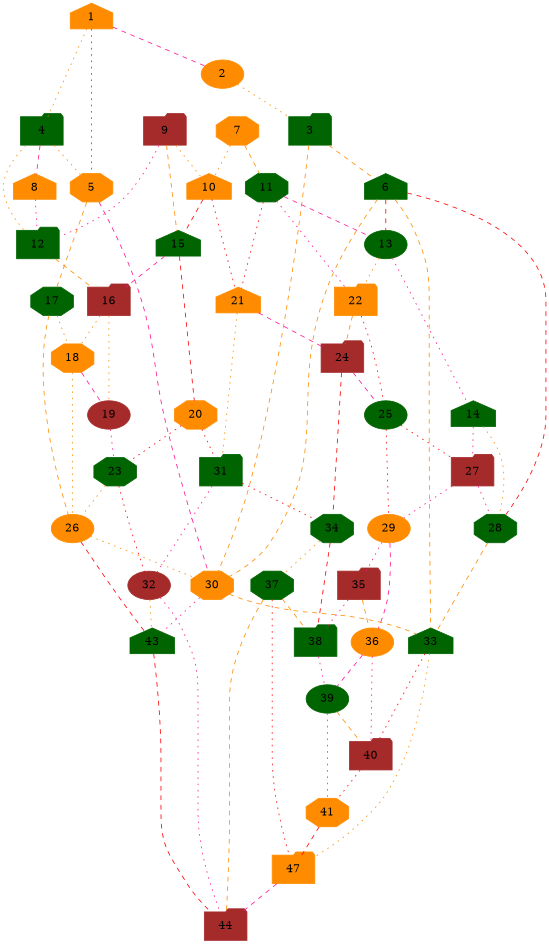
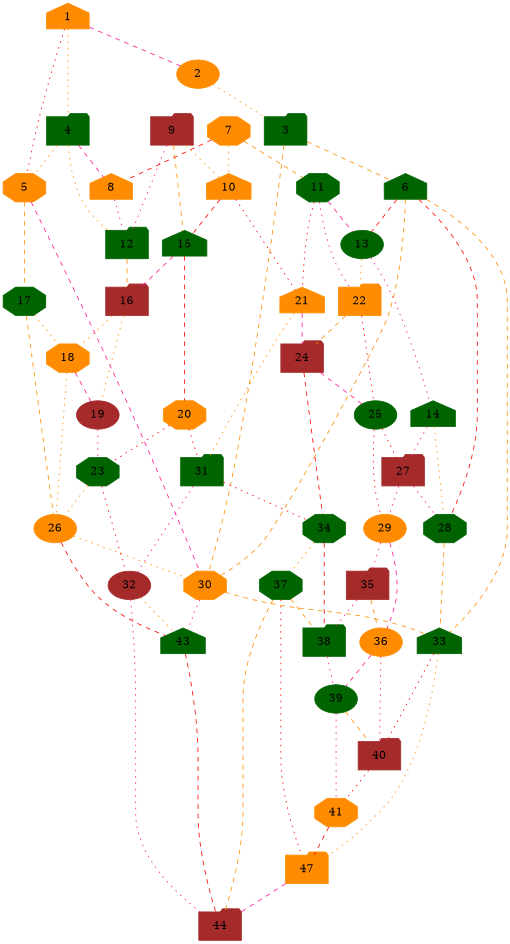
edge "7" -- "8": added
